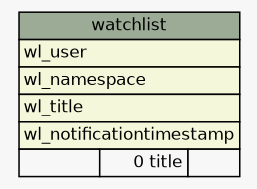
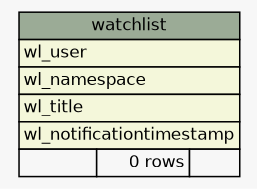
node "watchlist": text "0 title" -> "0 rows"
